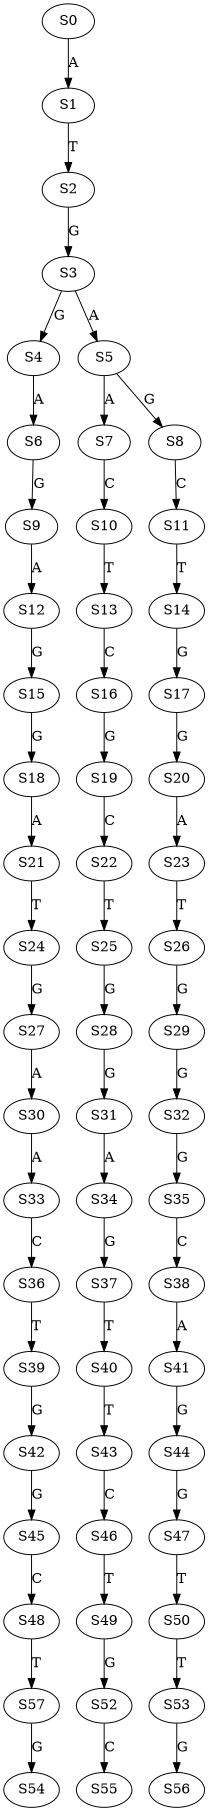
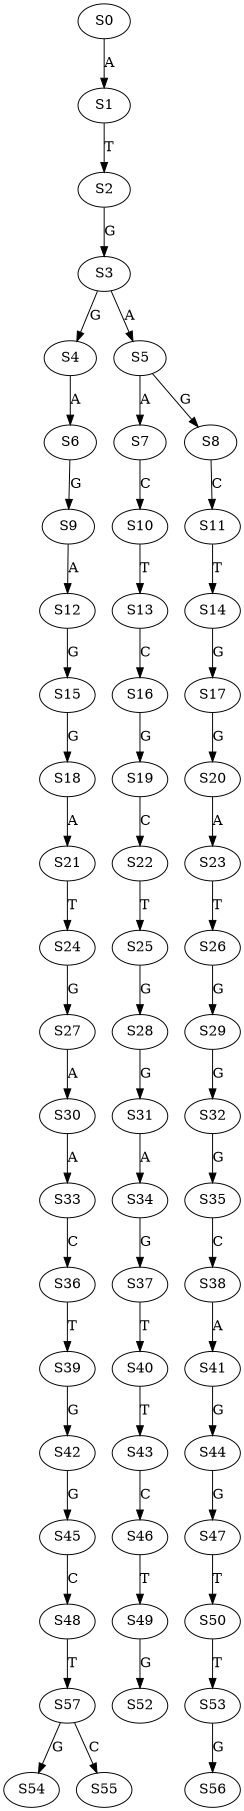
edge "S52" -> "S55": now "S57" -> "S55"
